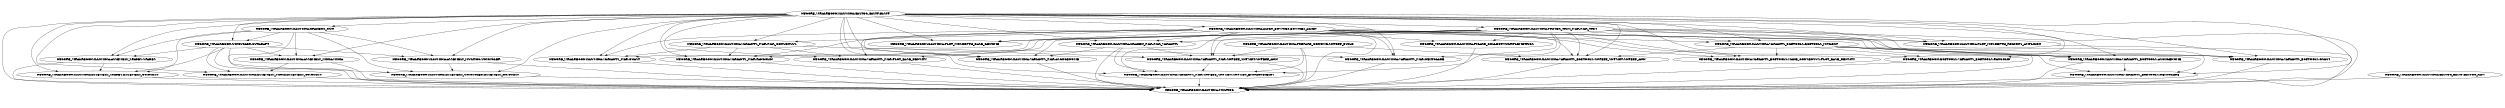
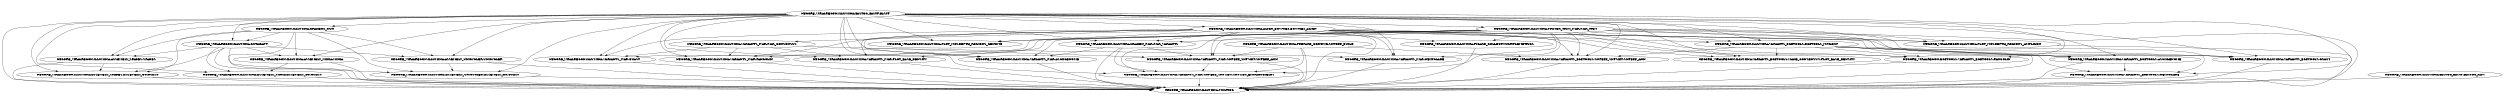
edge "NFCORE_VIRALRECON:ILLUMINA:FASTQC_FASTP:FASTP" -> "NFCORE_VIRALRECON:ILLUMINA:VARIANTS_IVAR:IVAR_CONSENSUS": removed
node "NFCORE_VIRALRECON:UNICYCLER:CUTADAPT": label "NFCORE_VIRALRECON:UNICYCLER:CUTADAPT" -> "NFCORE_VIRALRECON:ILLUMINA:CUTADAPT"
node "NFCORE_VIRALRECON:ILLUMINA:PLOT_MOSDEPTH_BASE_GENOME": label "NFCORE_VIRALRECON:ILLUMINA:PLOT_MOSDEPTH_BASE_GENOME" -> "NFCORE_VIRALRECON:ILLUMINA:PLOT_MOSDEPTH_REGIONS_GENOME"
edge "NFCORE_VIRALRECON:ILLUMINA:PRIMER_TRIM_IVAR:IVAR_TRIM" -> "NFCORE_VIRALRECON:BCFTOOLS:VARIANTS_BCFTOOLS:PANGOLIN": added
node "NFCORE_VIRALRECON:ILLUMINA:ASSEMBLY_MULTIQC:UNICYCLER": label "NFCORE_VIRALRECON:ILLUMINA:ASSEMBLY_MULTIQC:UNICYCLER" -> "NFCORE_VIRALRECON:ILLUMINA:ASSEMBLY_UNICYCLER:UNICYCLER"
